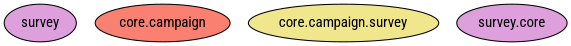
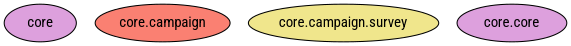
node "survey": label "survey" -> "core"
node "survey.core": label "survey.core" -> "core.core"
